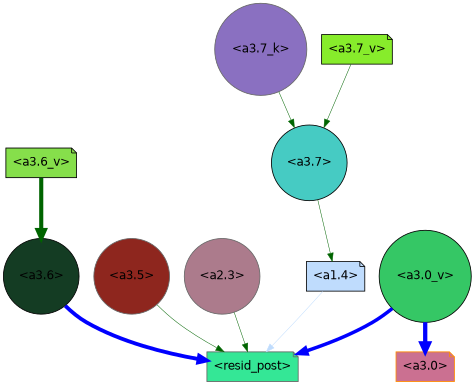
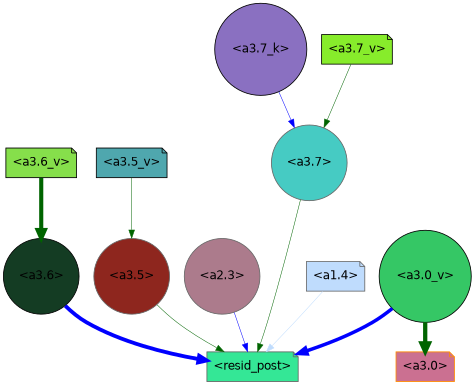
node "<a3.7_k>": color gray40 -> black
edge "<a3.7_k>" -> "<a3.7>": color darkgreen -> blue
node "<a3.5_v>": added
node "<a3.7>": color black -> gray40
edge "<a3.7>" -> "<a1.4>": now "<a3.7>" -> "<resid_post>"
node "<a1.4>": color black -> gray40
edge "<a2.3>" -> "<resid_post>": color darkgreen -> blue
edge "<a3.0_v>" -> "<a3.0>": color blue -> darkgreen
